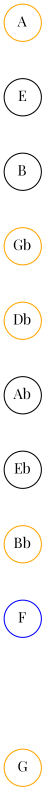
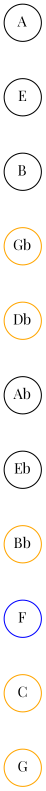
node "A": color orange -> black
node "C": added
